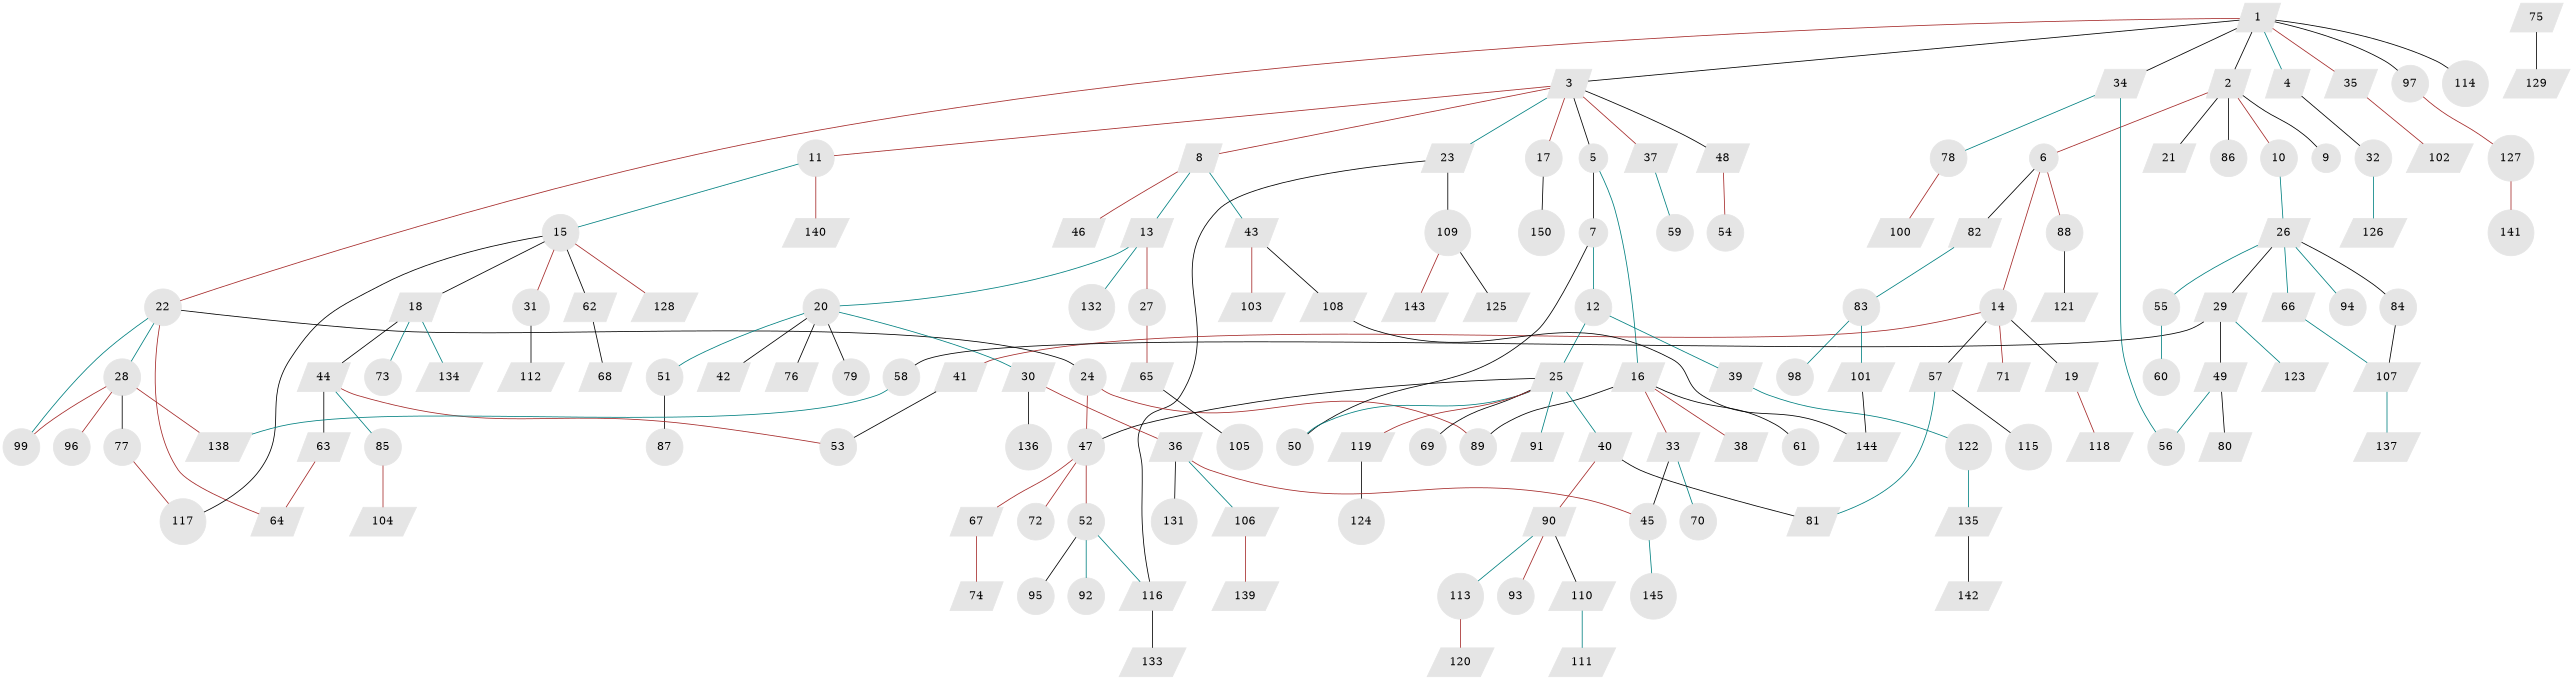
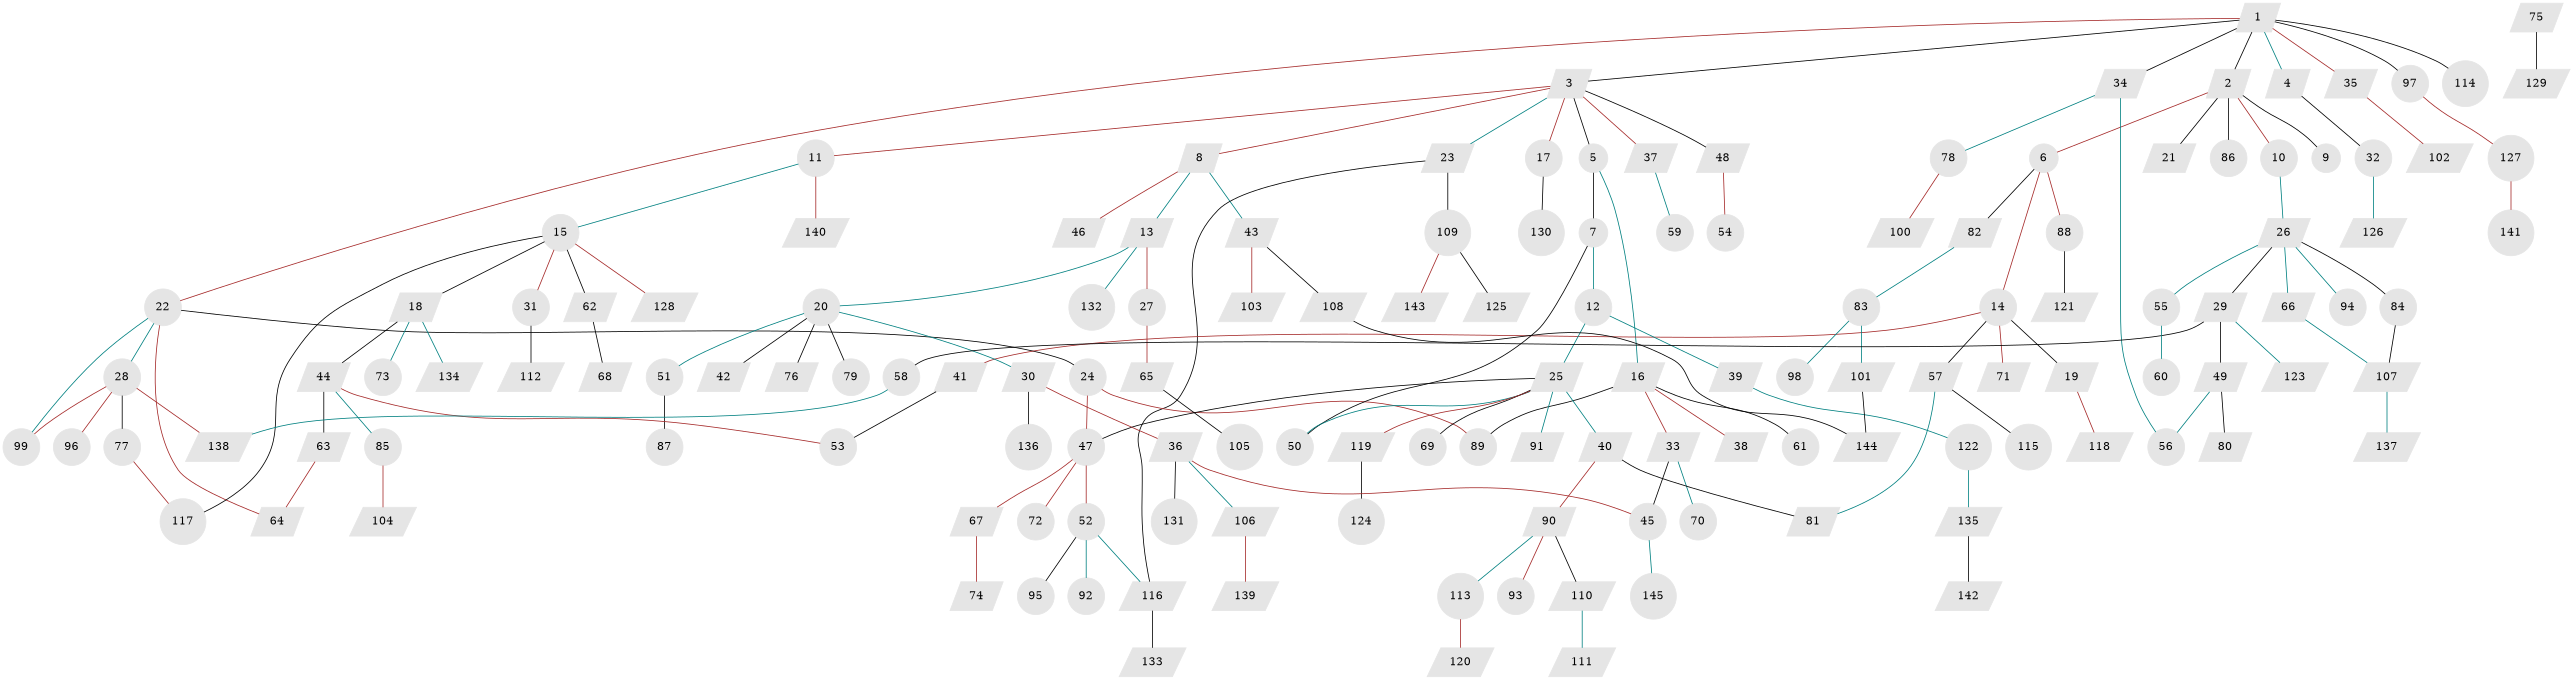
node "150": label "150" -> "130"
